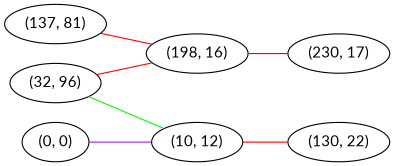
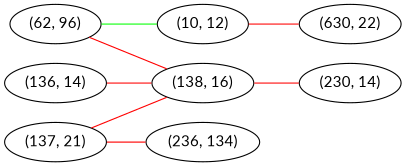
node "(137, 81)": label "(137, 81)" -> "(137, 21)"
node "(198, 16)": label "(198, 16)" -> "(138, 16)"
node "(230, 17)": label "(230, 17)" -> "(230, 14)"
node "(32, 96)": label "(32, 96)" -> "(62, 96)"
node "(136, 14)": added
node "(0, 0)": removed
node "(236, 134)": added
node "(130, 22)": label "(130, 22)" -> "(630, 22)"
